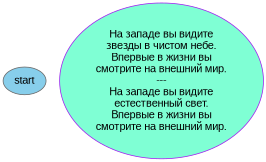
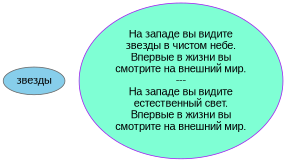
node "start": label "start" -> "звезды"
